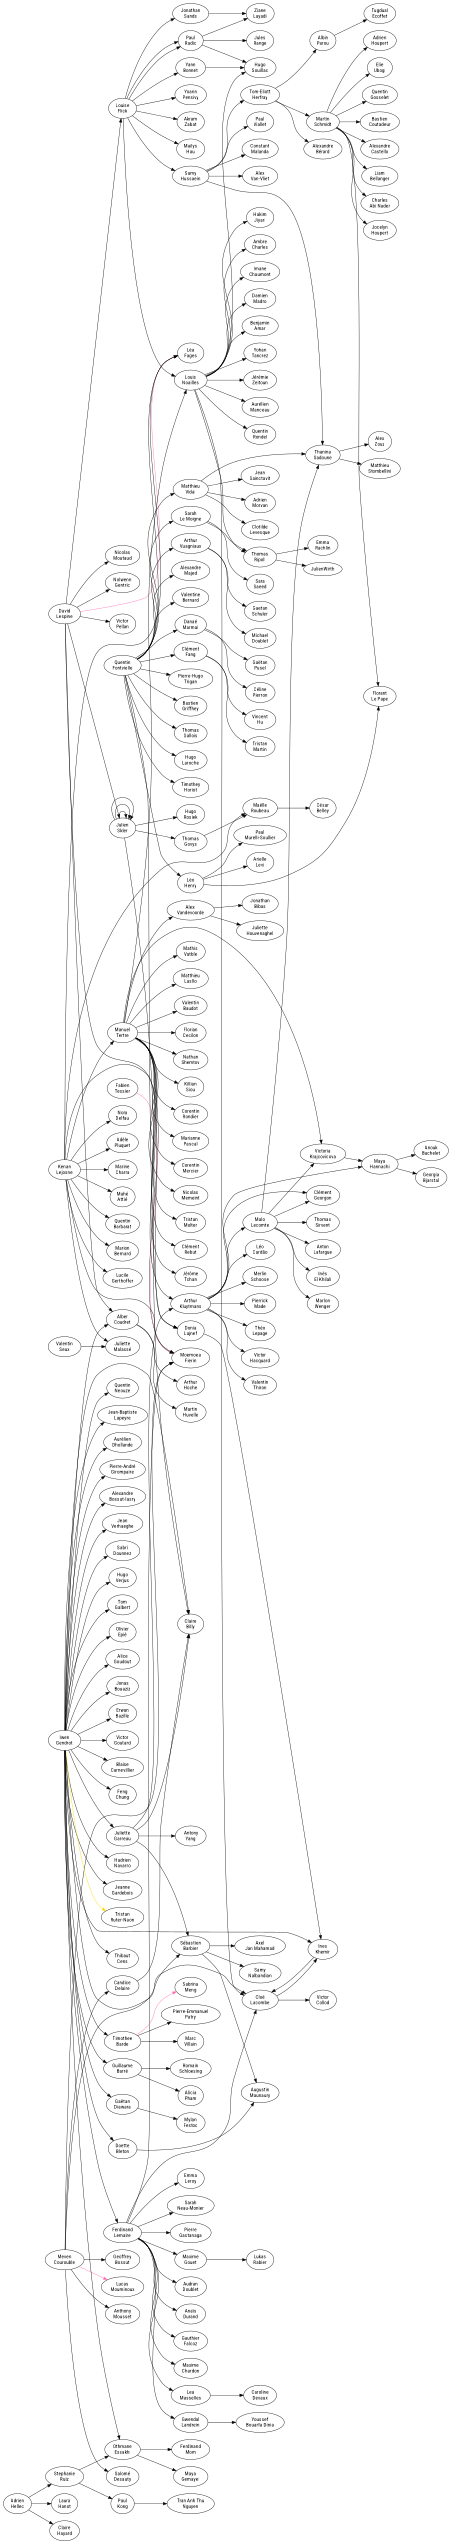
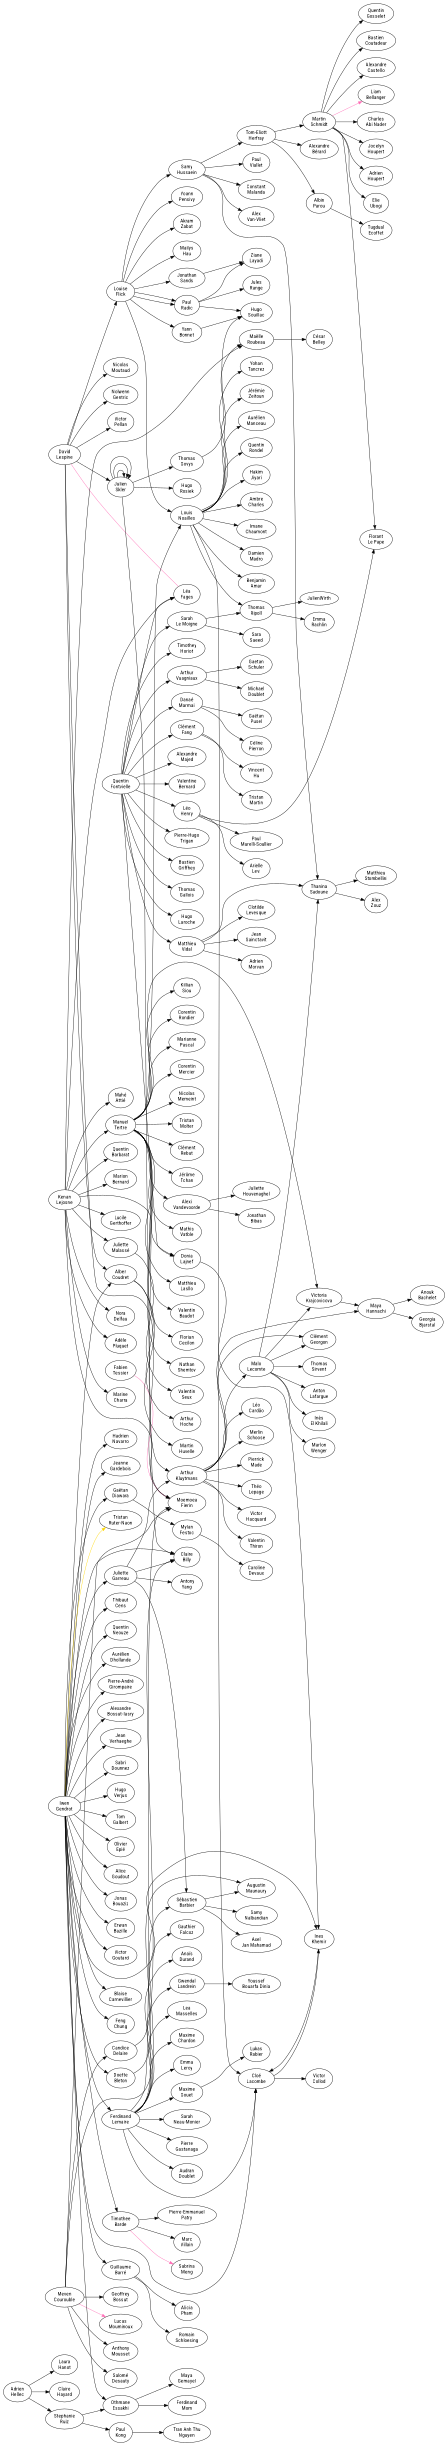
edge "Martin Schmidt" -> "Liam Bellanger": color black -> hotpink
edge "Valentin Seux" -> "Juliette Malassé": reversed
node "Jean-Baptiste Lapeyre": removed
edge "Lea Masselles" -> "Caroline Devaux": now "Mylan Festoc" -> "Caroline Devaux"
